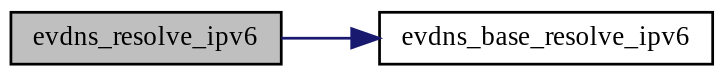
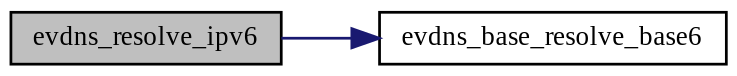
node "evdns_base_resolve_ipv6": label "evdns_base_resolve_ipv6" -> "evdns_base_resolve_base6"
